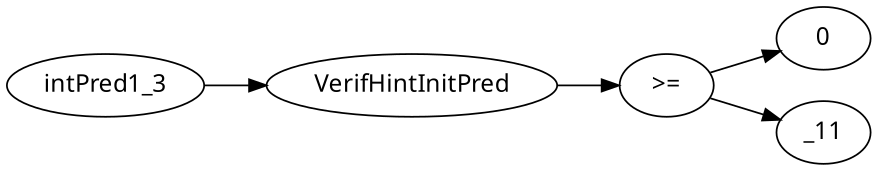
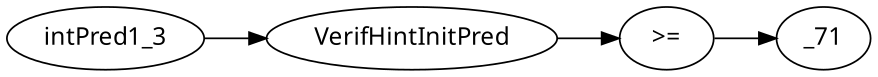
node "0": removed
node "_11": label "_11" -> "_71"
